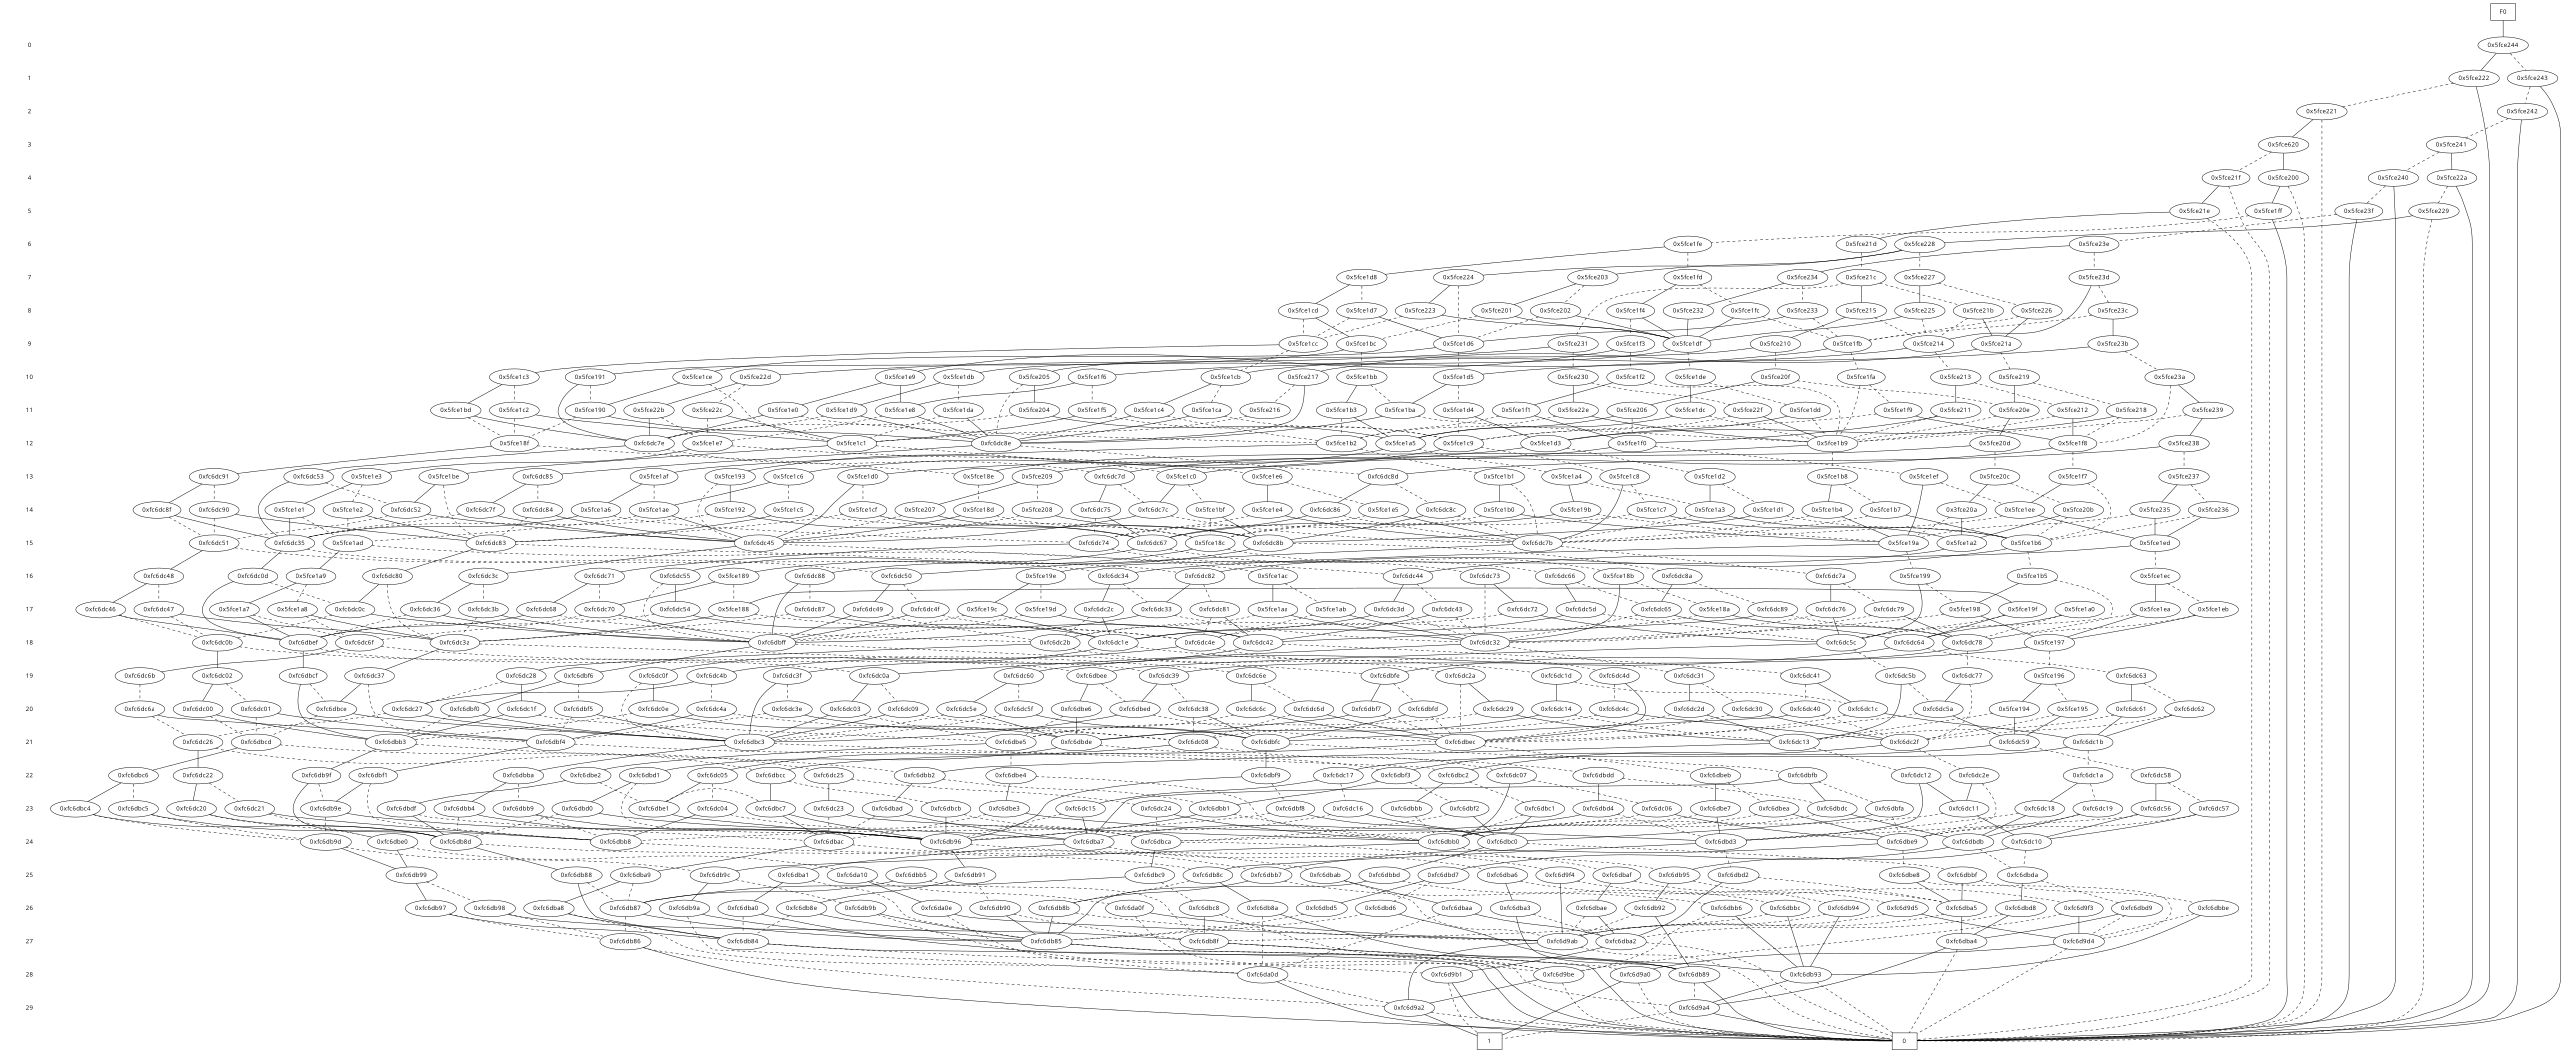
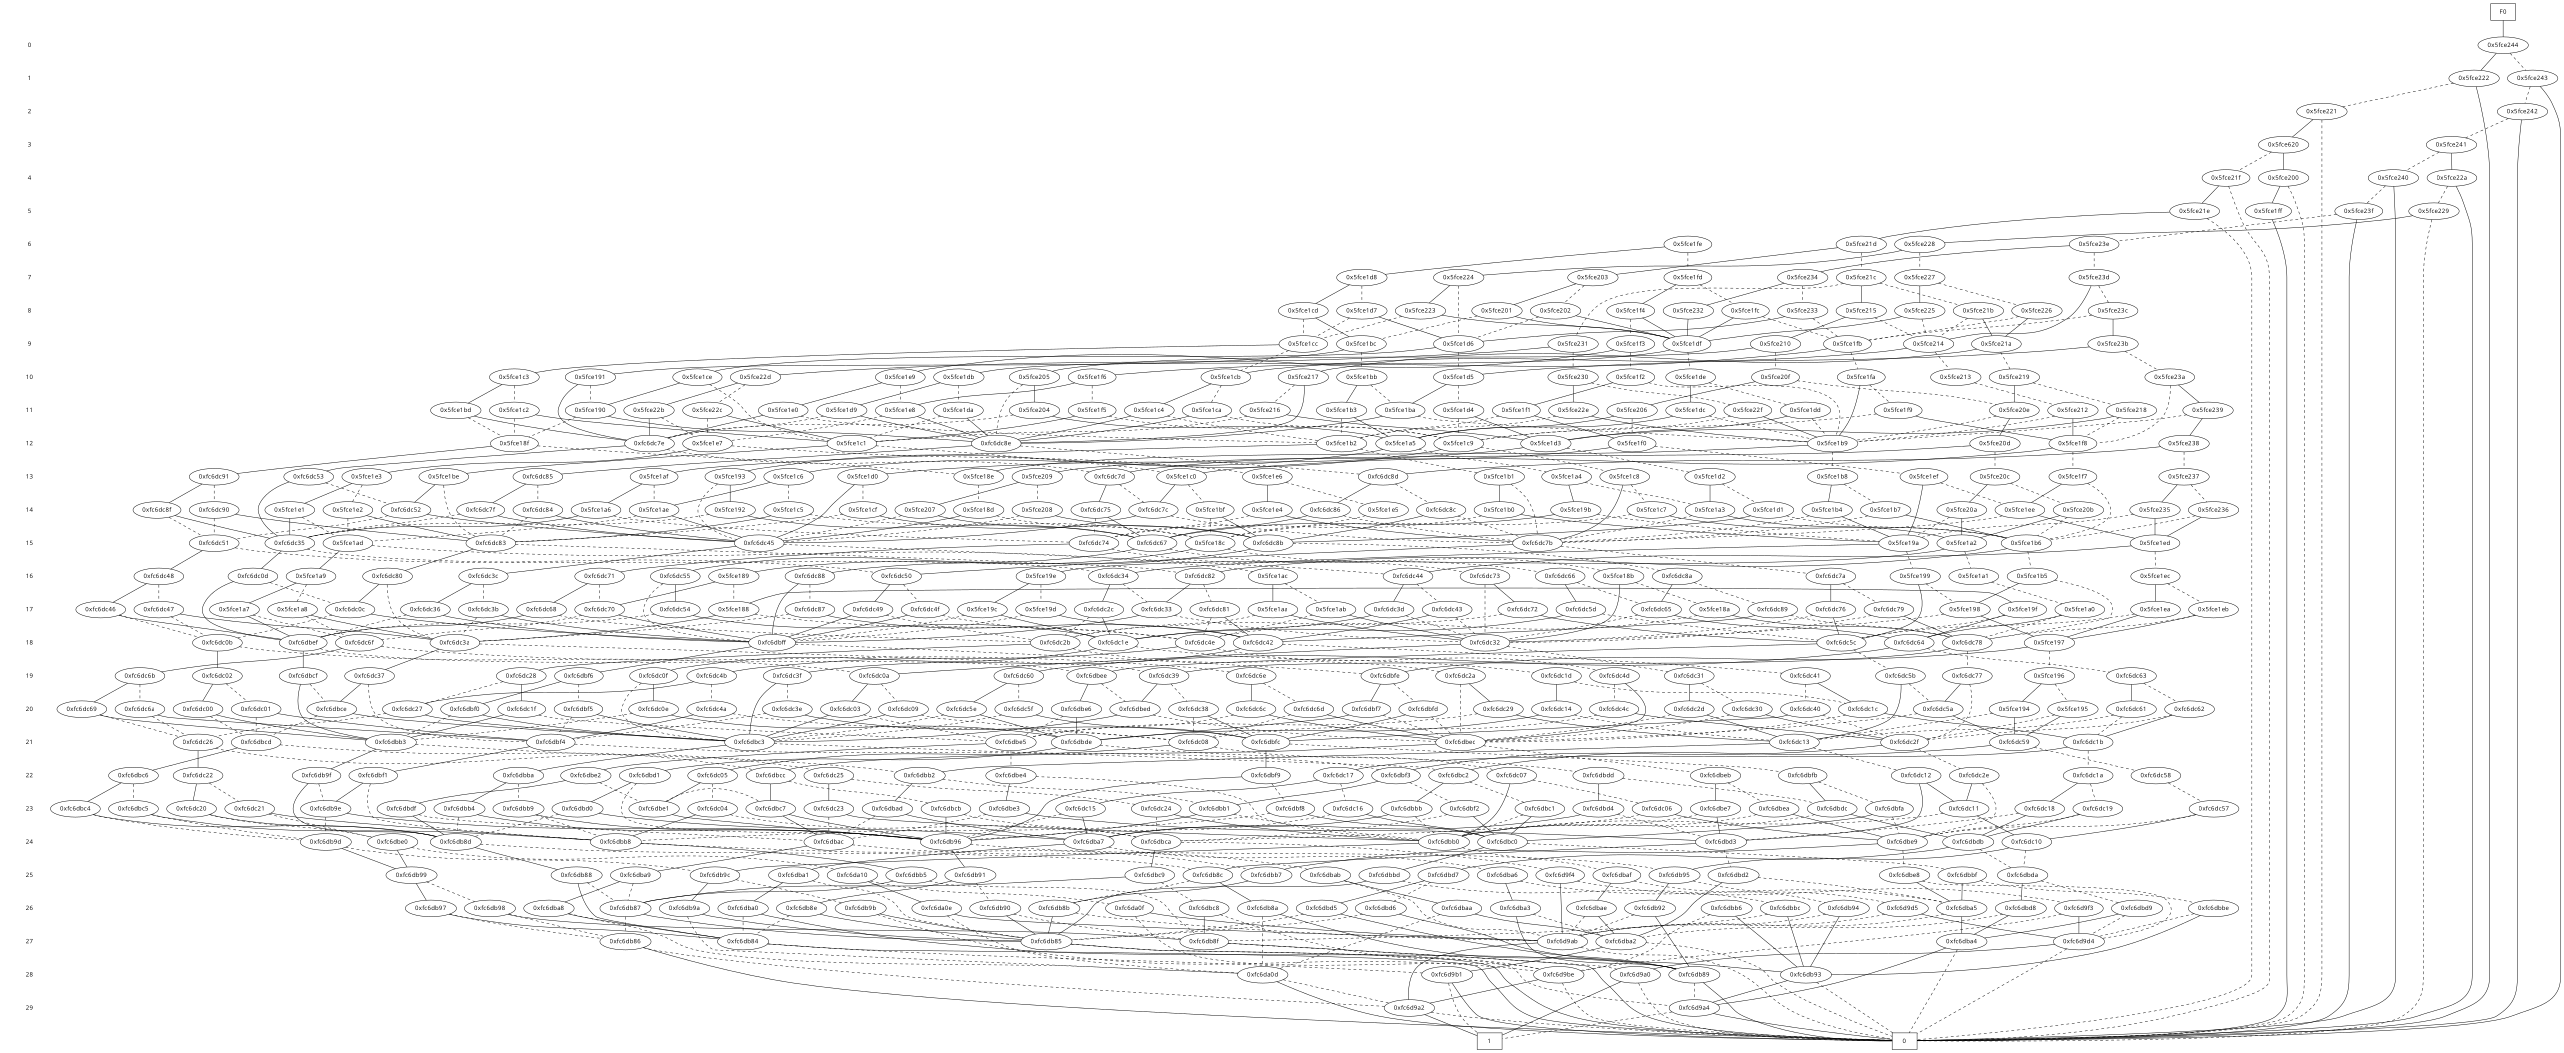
edge "0x5fce1ff" -- "0x5fce1fe": removed
edge "0x5fce228" -- "0x5fce203": now "0x5fce21d" -- "0x5fce203"
edge "0x5fce1e9" -- "0x5fce1e8": style solid -> dashed
node "0x5fce211": removed
edge "0x5fce1fa" -- "0x5fce1b9": style dashed -> solid
edge "0x5fce216" -- "0x5fce1d3": added
node "0x3fce20a": label "0x3fce20a" -> "0x5fce20a"
edge "0x5fce1e5" -- "0xfc6dc7b": removed
node "0x5fce1a1": added
node "0xfc6dc69": added
edge "0xfc6dc61" -- "0xfc6dc1b": style solid -> dashed
edge "0xfc6dbfb" -- "0xfc6dba7": now "0xfc6dbbb" -- "0xfc6dba7"
node "0xfc6dc56": removed
edge "0xfc6dbb8" -- "0xfc6dbb5": added
edge "0xfc6dbb7" -- "0xfc6dbb6": removed
edge "0xfc6dbd5" -- "0xfc6db89": added
